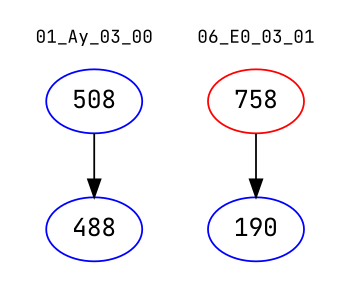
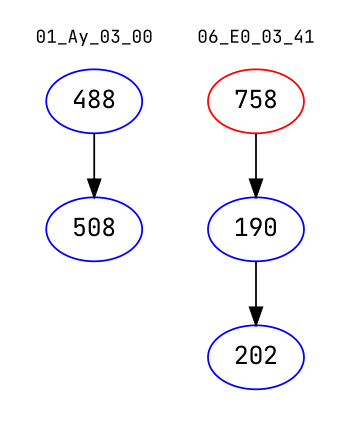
cluster "06_E0_03_01": label "06_E0_03_01" -> "06_E0_03_41"
edge "508" -> "488": reversed
node "202": added
